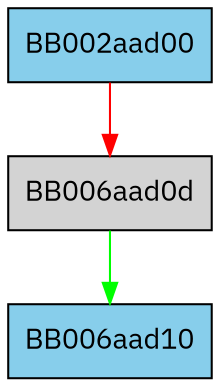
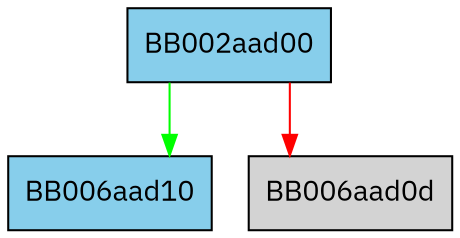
edge "BB006aad0d" -> "BB006aad10": now "BB002aad00" -> "BB006aad10"
